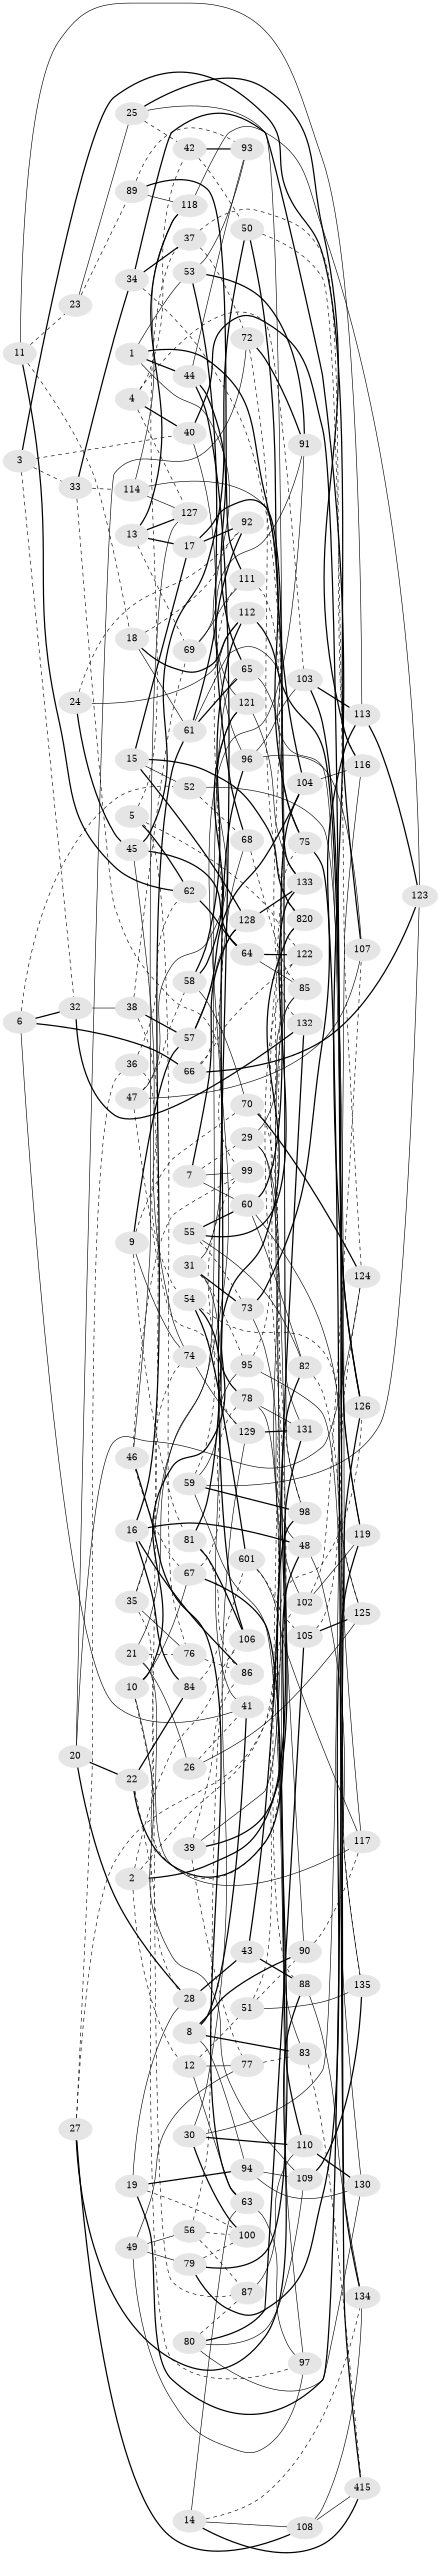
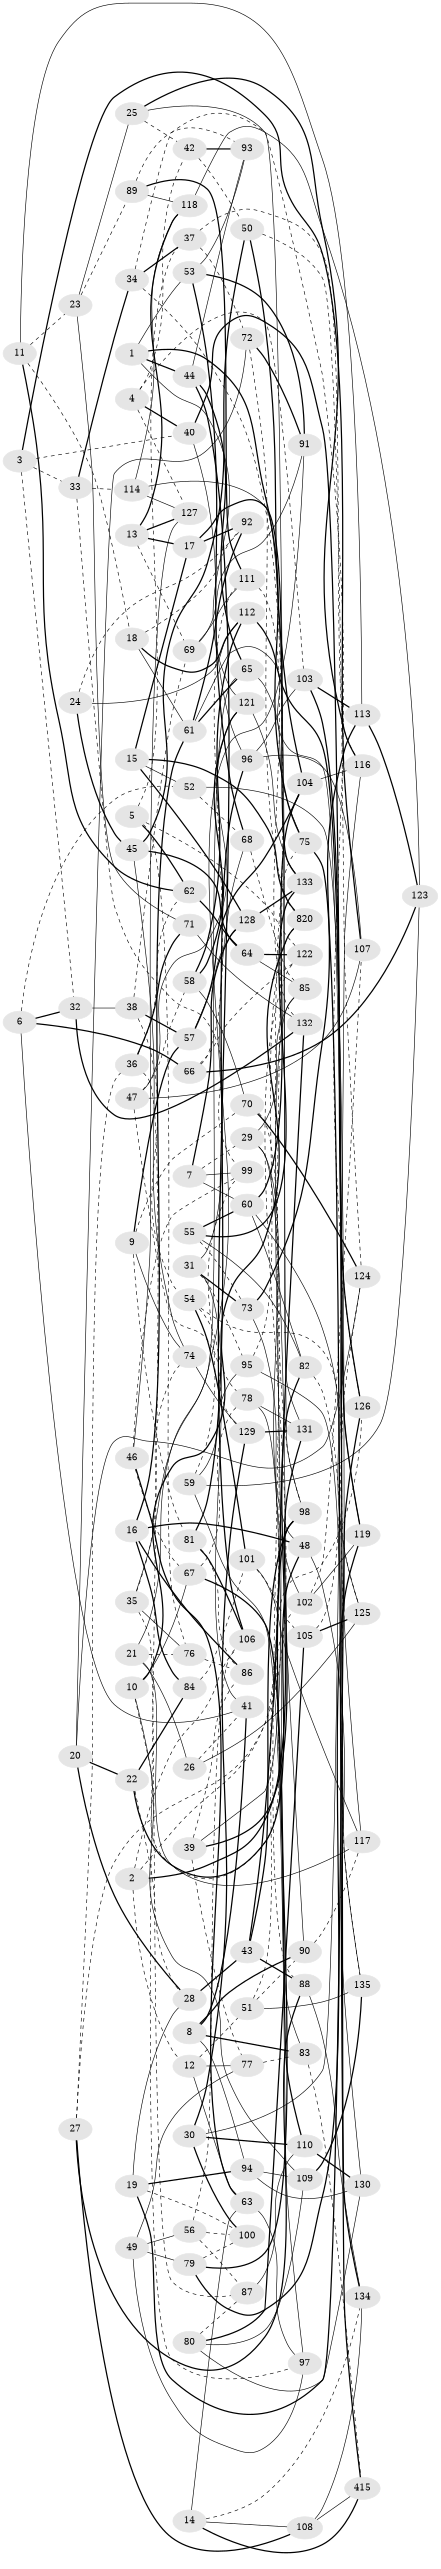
edge "34" -- "126": style bold -> dashed
node "71": added
edge "54" -- "78": style bold -> dashed
edge "59" -- "98": now "43" -- "98"
node "601": label "601" -> "101"
edge "129" -- "30": style solid -> bold
